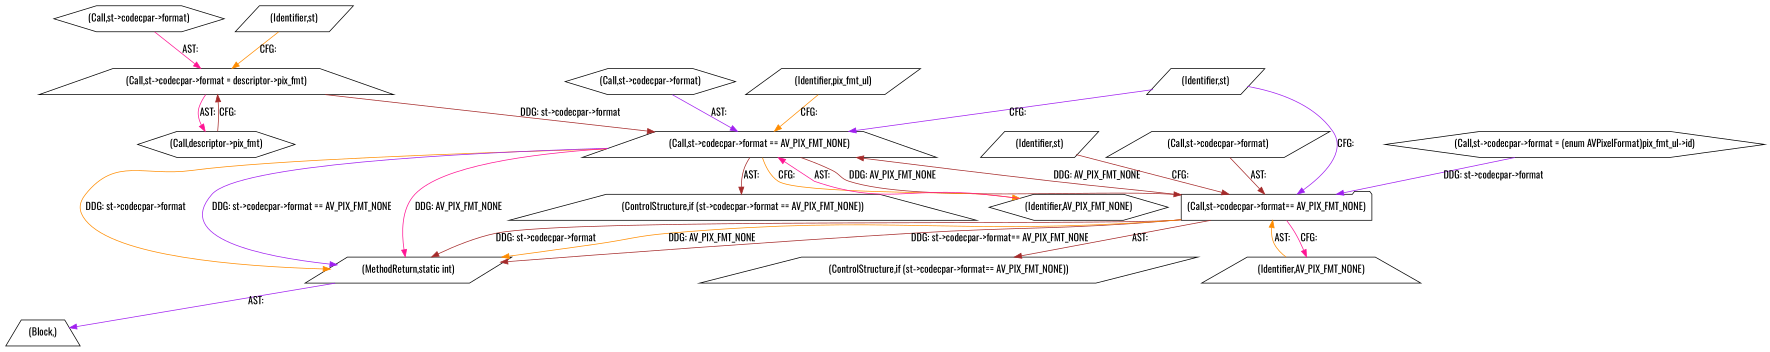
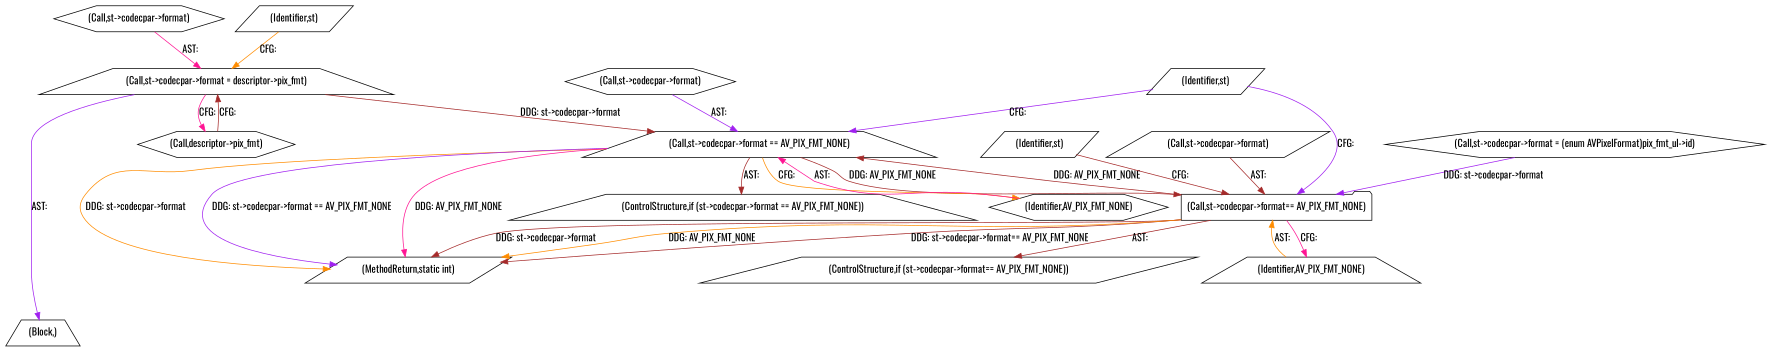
node "(Identifier,pix_fmt_ul)": removed
edge "(Call,st->codecpar->format = descriptor->pix_fmt)" -> "(Call,descriptor->pix_fmt)": label "AST: " -> "CFG: "
edge "(MethodReturn,static int)" -> "(Block,)": now "(Call,st->codecpar->format = descriptor->pix_fmt)" -> "(Block,)"
